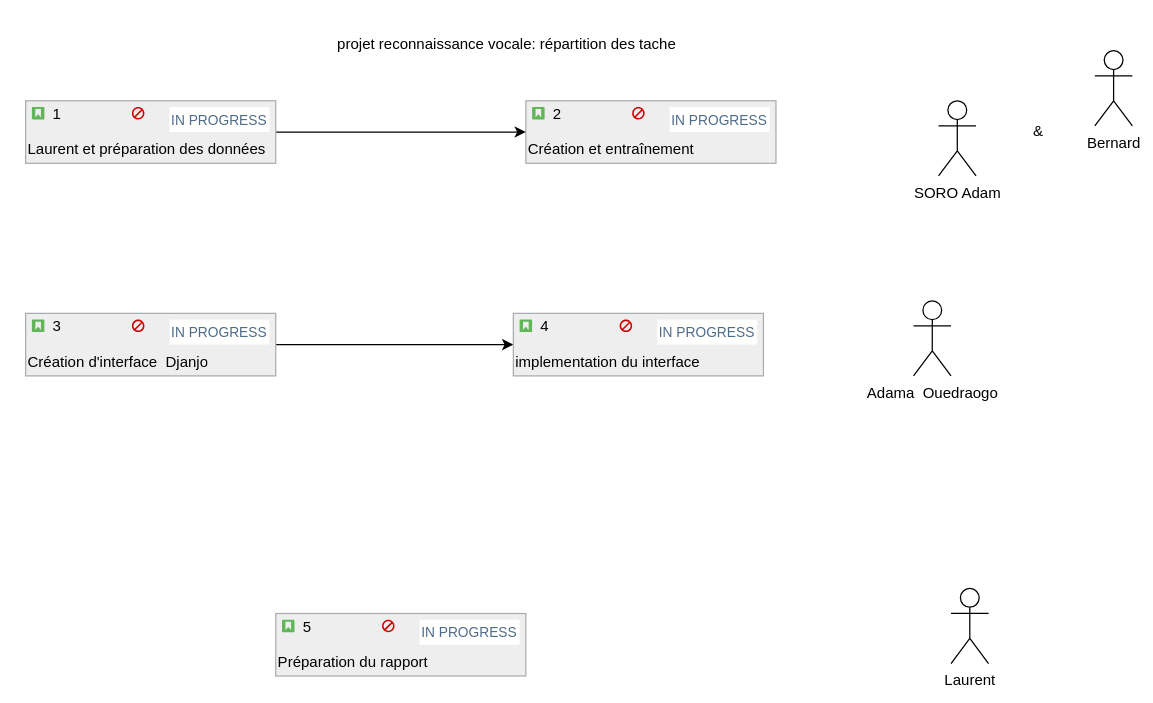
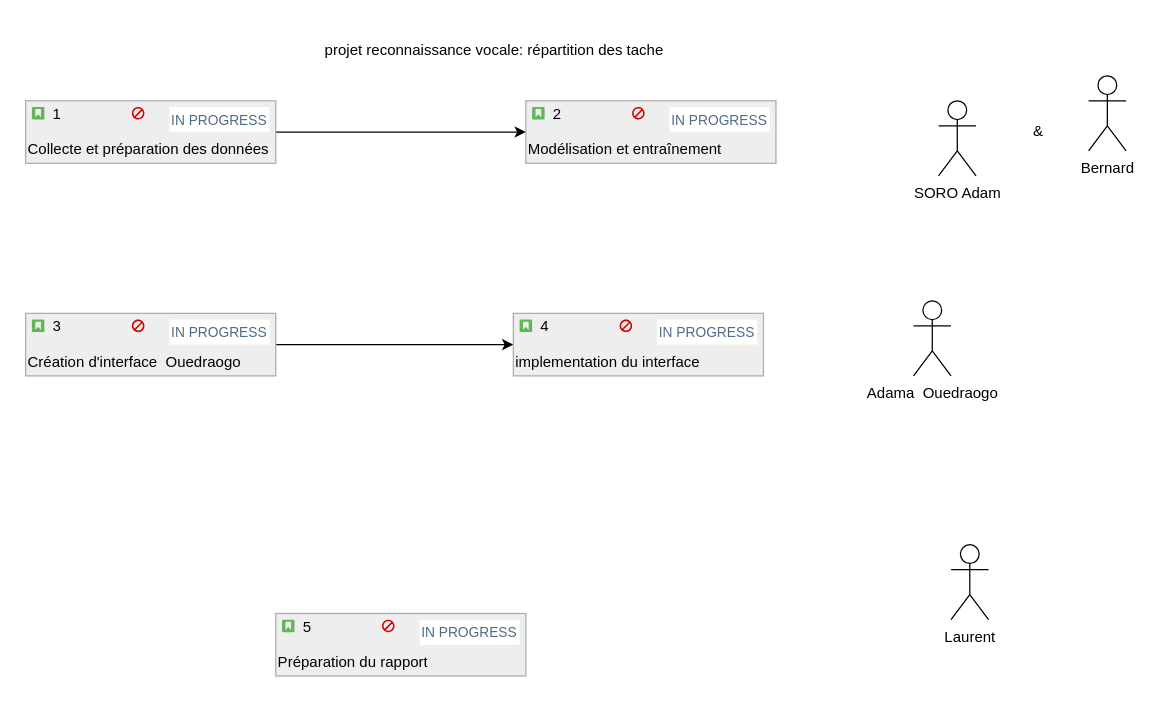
node "projet reconnaissance vocale: répartition des tache": moved (507, 44) -> (494, 51)
node "Bernard": moved (1113, 88) -> (1107, 113)
node "Laurent et préparation des données": label "Laurent et préparation des données" -> "Collecte et préparation des données"
node "Création et entraînement": label "Création et entraînement" -> "Modélisation et entraînement"
node "Création d'interface Djanjo": label "Création d'interface Djanjo" -> "Création d'interface Ouedraogo"
node "Laurent": moved (969, 626) -> (969, 582)
